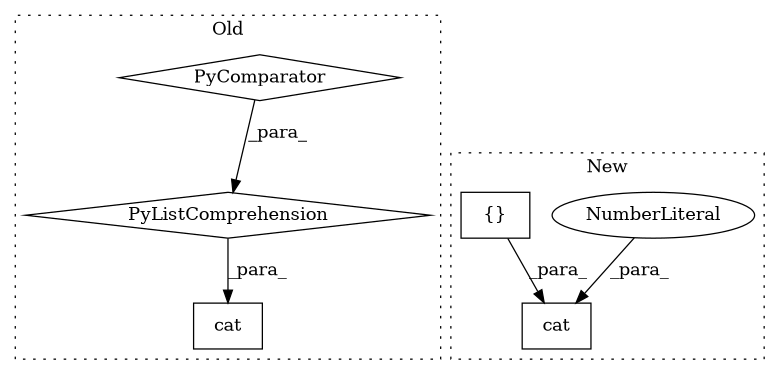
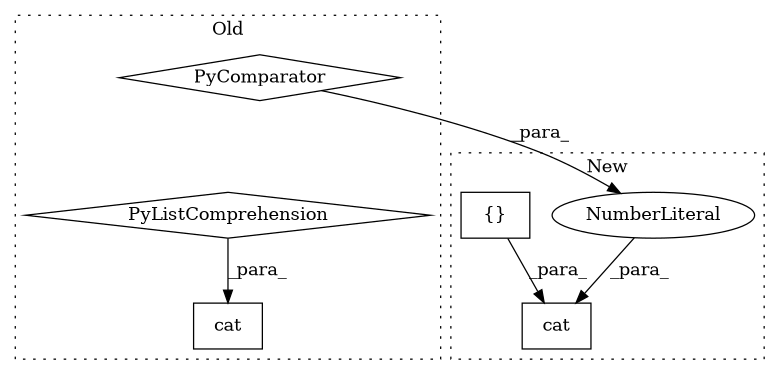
edge "PyComparator" -> "PyListComprehension": now "PyComparator" -> "NumberLiteral"
